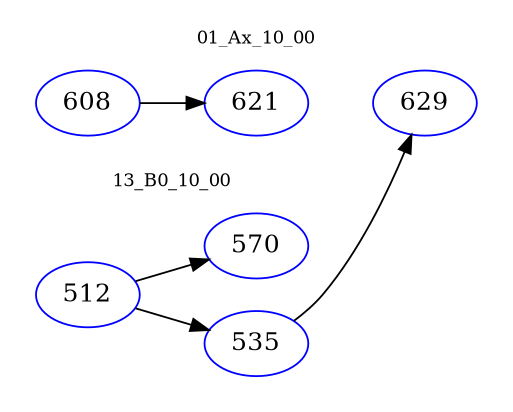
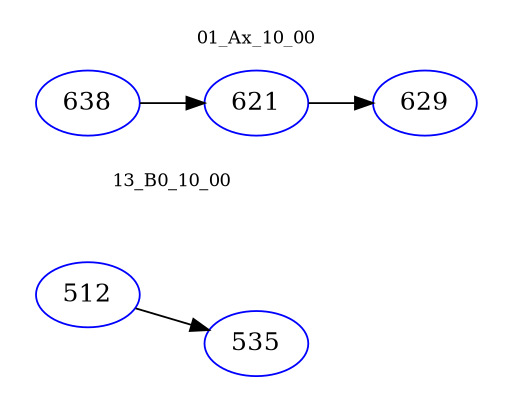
node "608": label "608" -> "638"
edge "535" -> "629": now "621" -> "629"
node "570": removed
